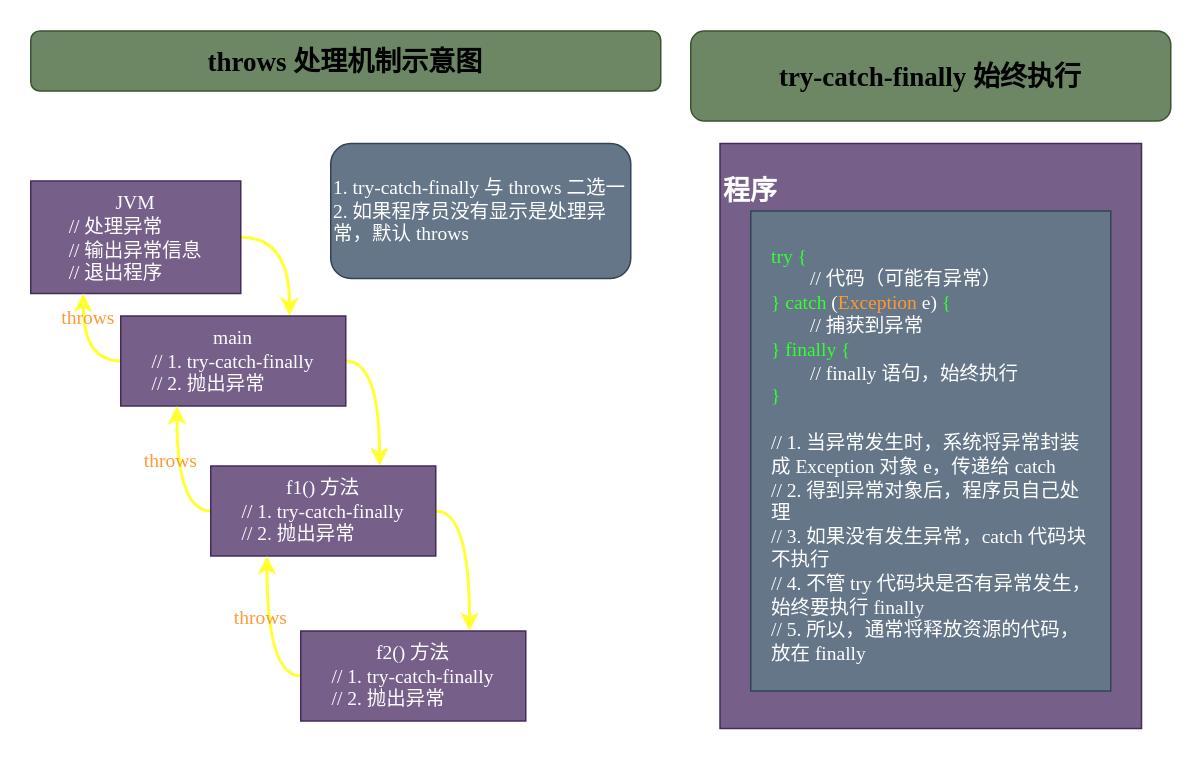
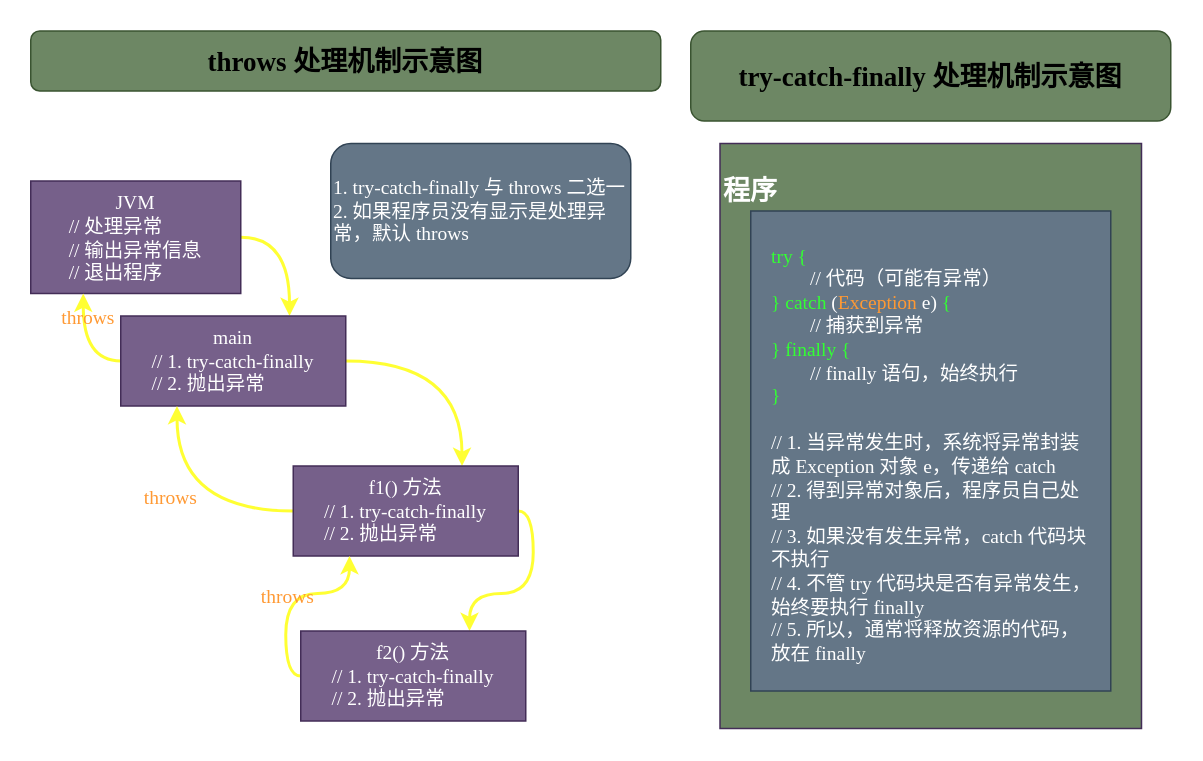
node "try-catch-finally 始终执行": label "try-catch-finally 始终执行" -> "try-catch-finally 处理机制示意图"
node "程序": fillcolor #76608a -> #6d8764
node "f1() 方法 // 1. try-catch-finally // 2. 抛出异常": moved (323, 511) -> (406, 511)
